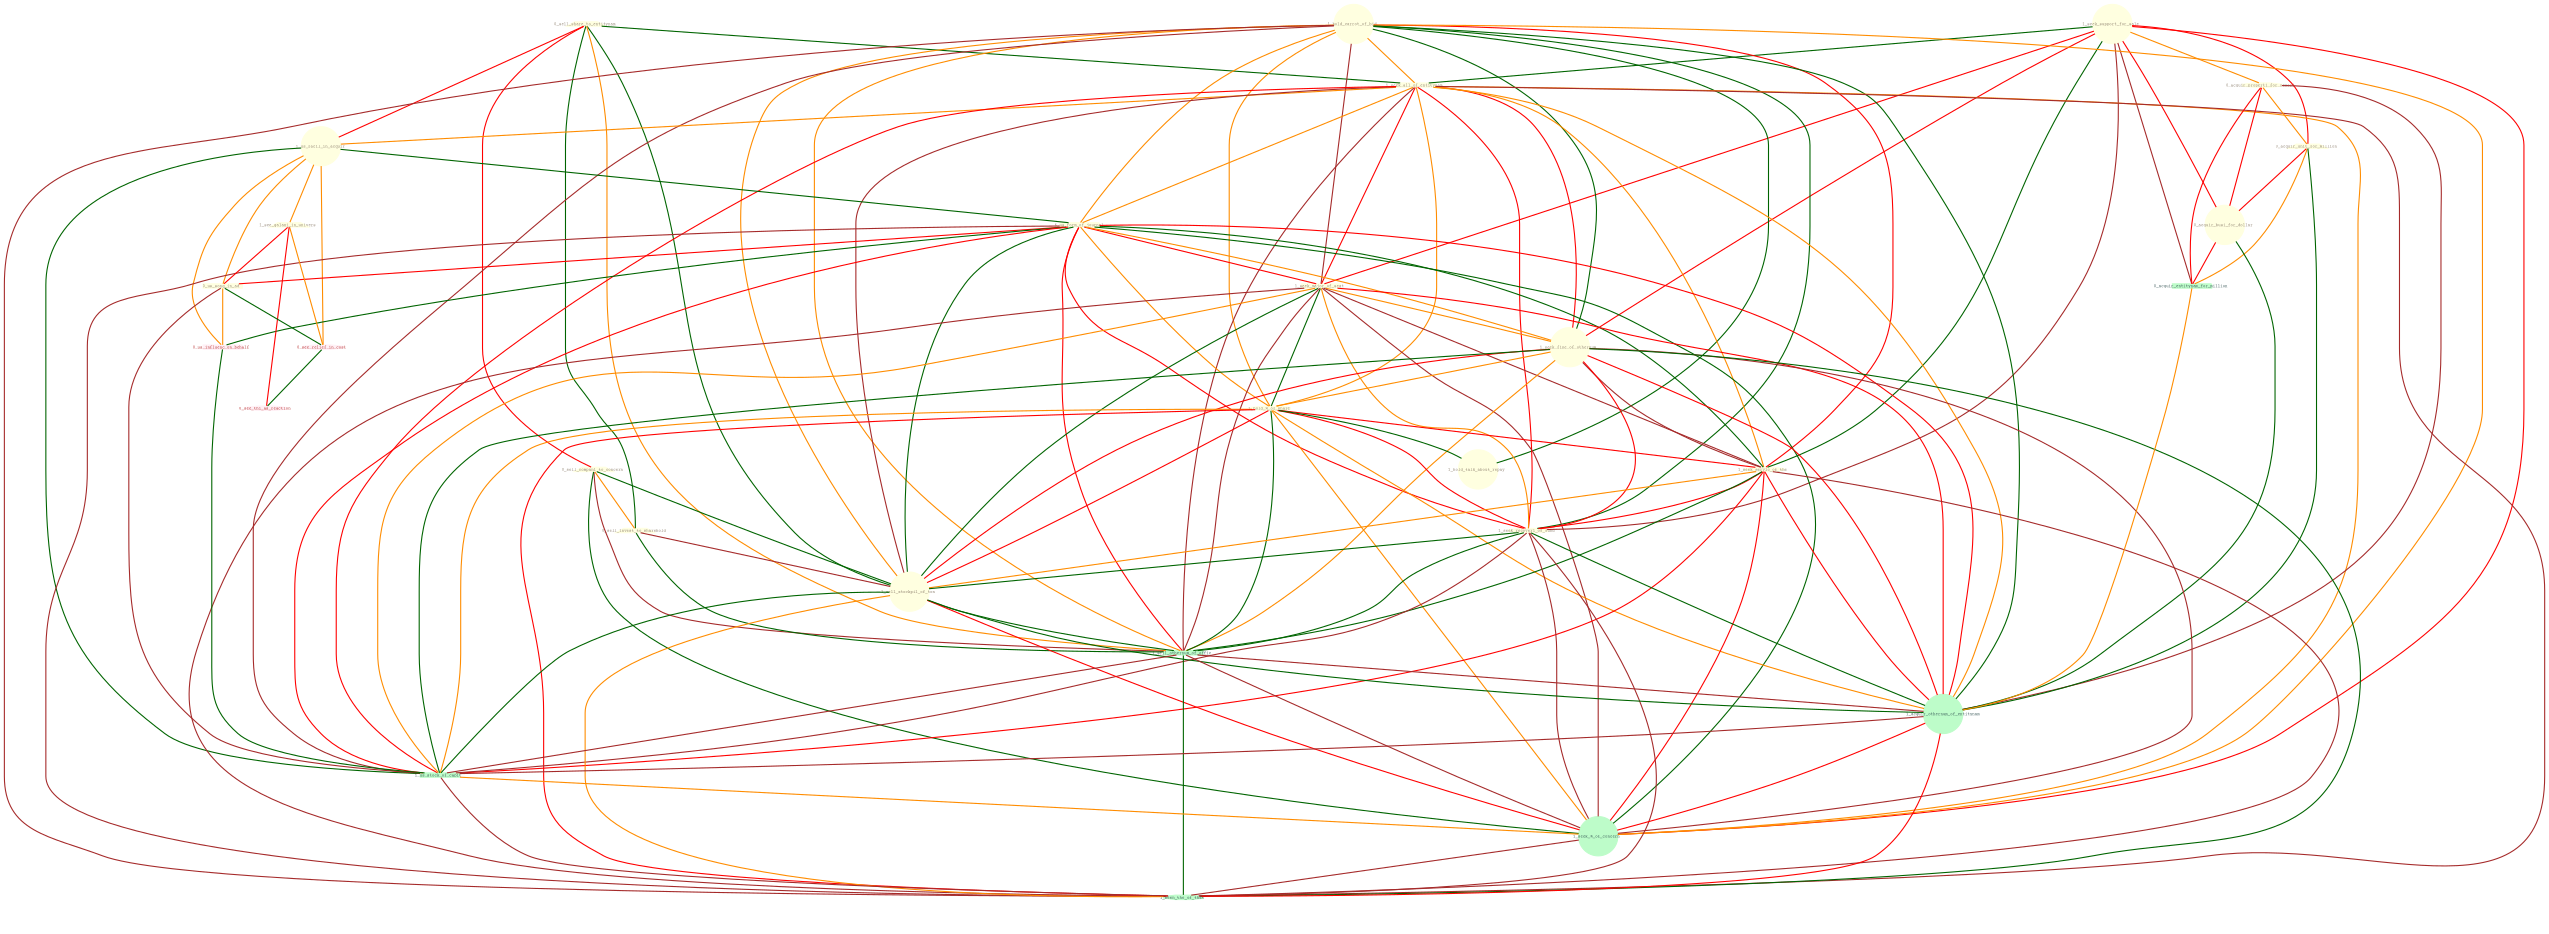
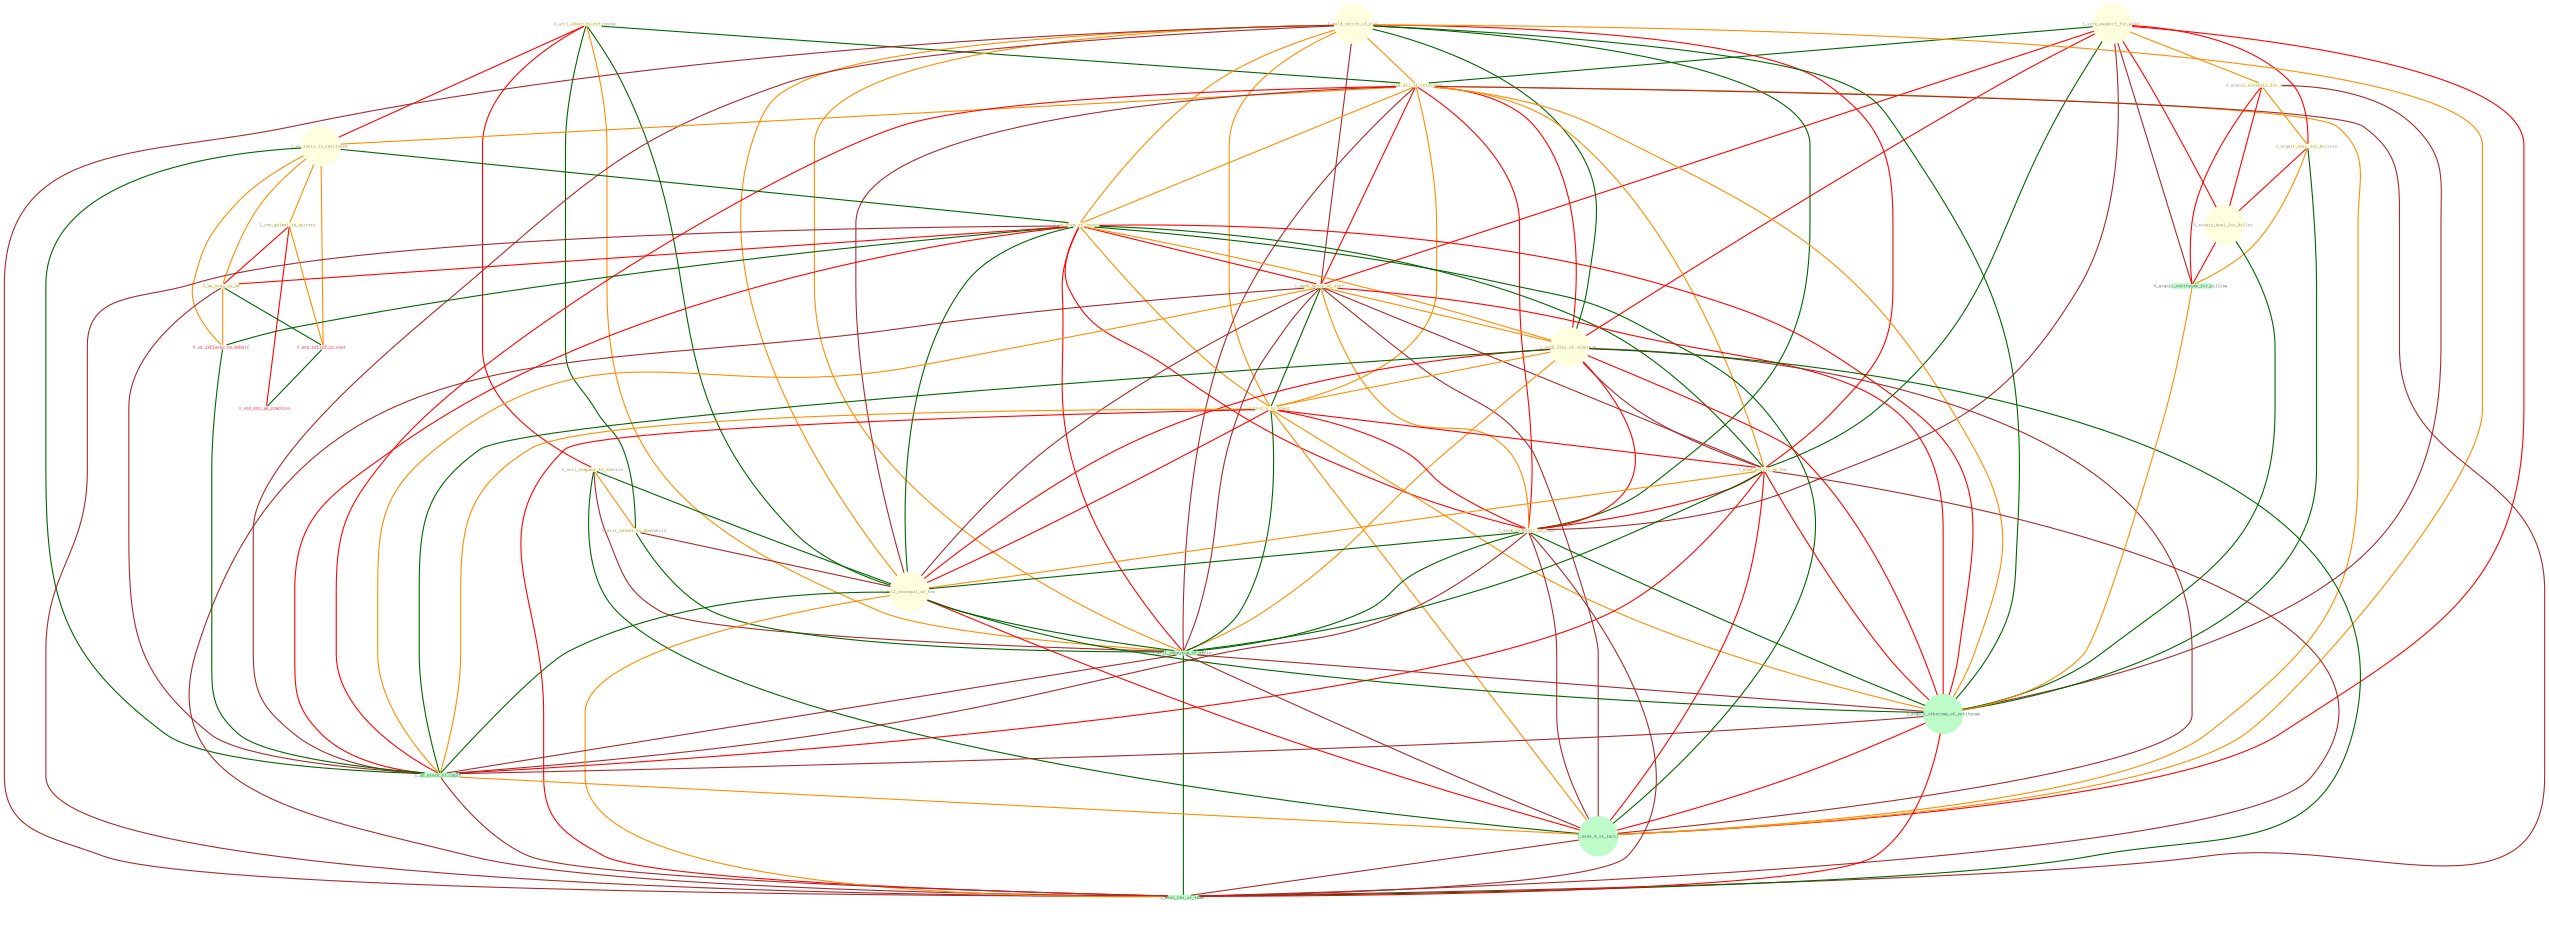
node "1_us_facil_in_acquir": label "1_us_facil_in_acquir" -> "1_us_facil_in_entitynam"
node "6_us_form_of_journal": label "6_us_form_of_journal" -> "1_us_form_of_journal"
edge "1_seek_major_of_seat" -- "1_sell_stockpil_of_ton": color darkgreen -> brown
node "1_hold_talk_about_repay": removed
node "1_seek_%_of_concern": label "1_seek_%_of_concern" -> "1_seek_%_of_facil"
